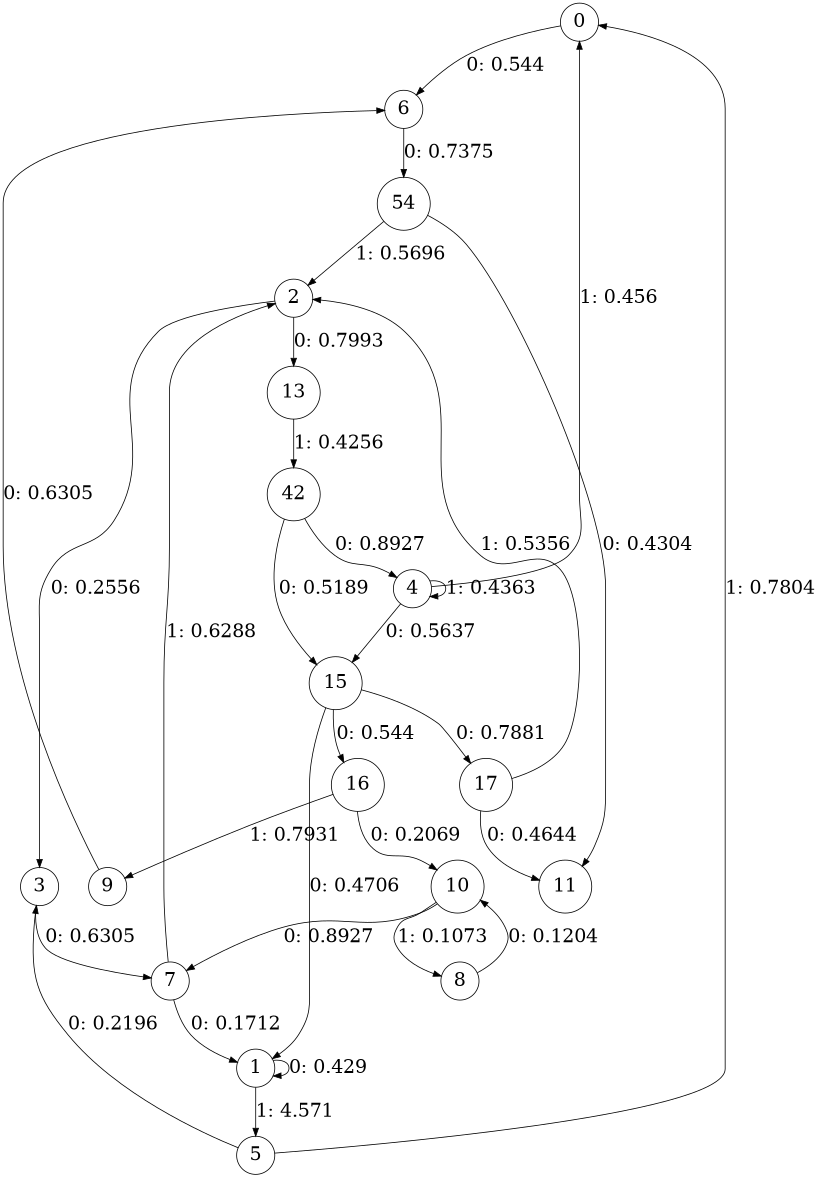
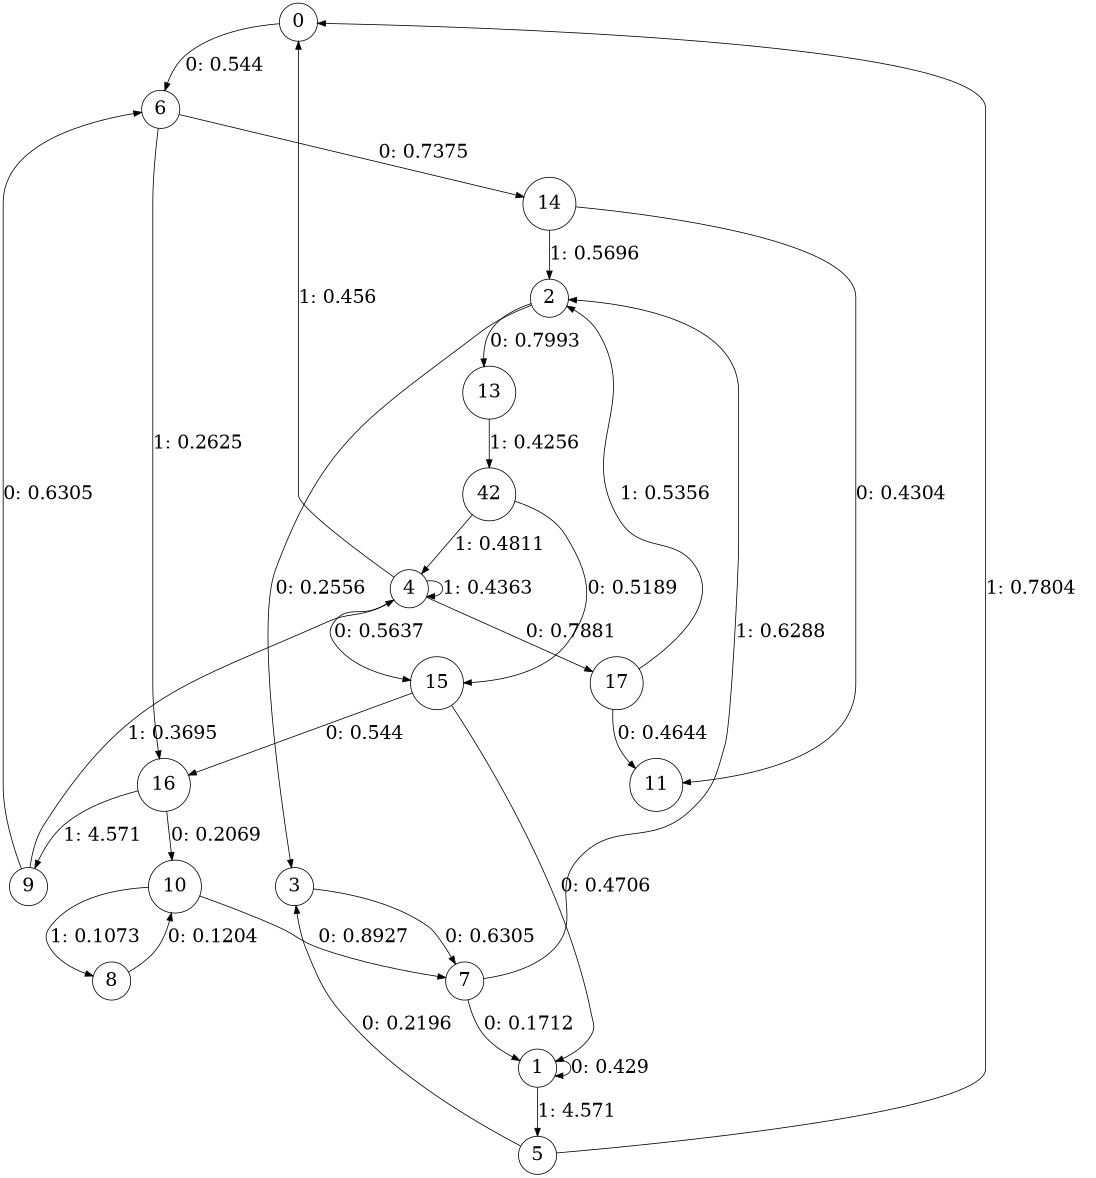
node "54": label "54" -> "14"
edge "6" -> "16": added, label "1: 0.2625"
edge "42" -> "4": label "0: 0.8927   " -> "1: 0.4811   "
edge "9" -> "4": added, label "1: 0.3695"
edge "15" -> "17": now "4" -> "17"
edge "16" -> "9": label "1: 0.7931   " -> "1: 4.571    "
